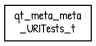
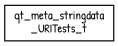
node "qt_meta_meta _URITests_t": label "qt_meta_meta _URITests_t" -> "qt_meta_stringdata _URITests_t"
